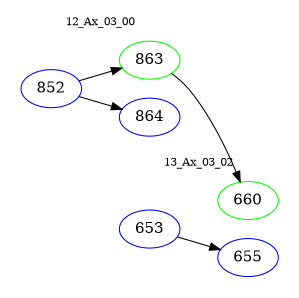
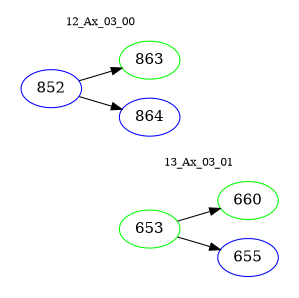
edge "863" -> "660": now "653" -> "660"
cluster "13_Ax_03_02": label "13_Ax_03_02" -> "13_Ax_03_01"
node "653": color blue -> green
